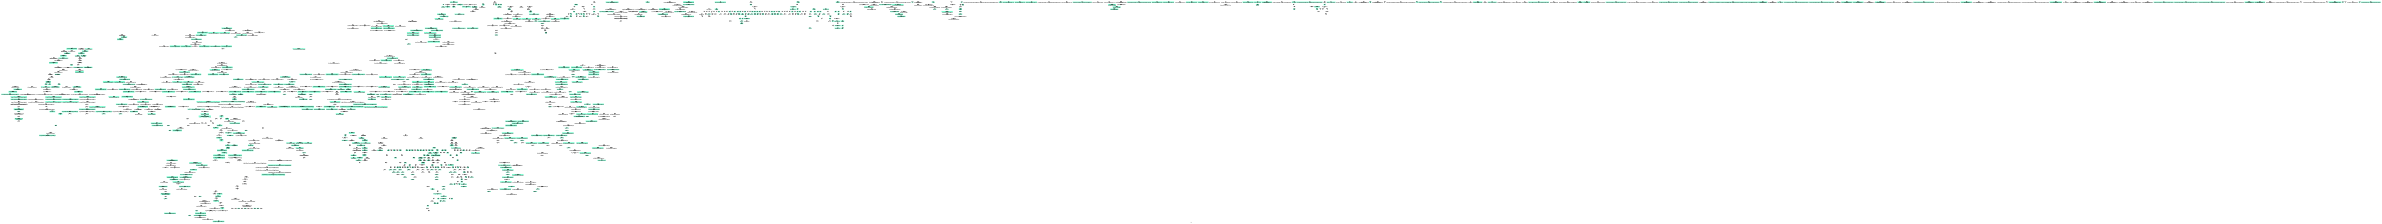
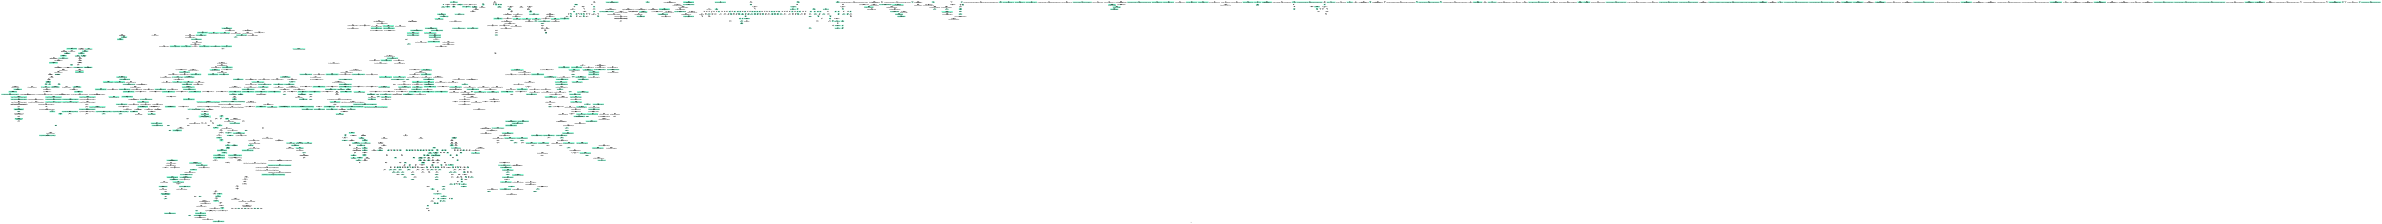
node "NodeID: 782": fillcolor white -> aquamarine
